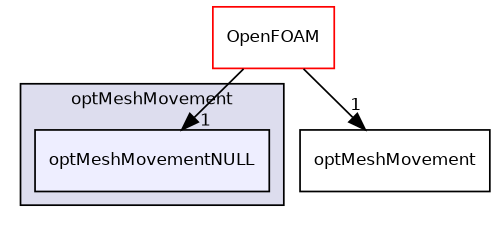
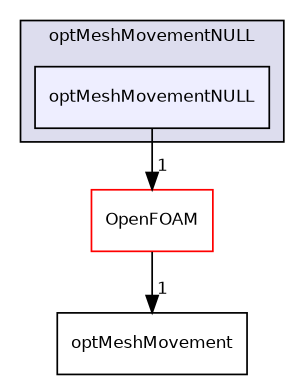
edge "OpenFOAM" -> "optMeshMovementNULL": reversed
cluster "optMeshMovement": label "optMeshMovement" -> "optMeshMovementNULL"
